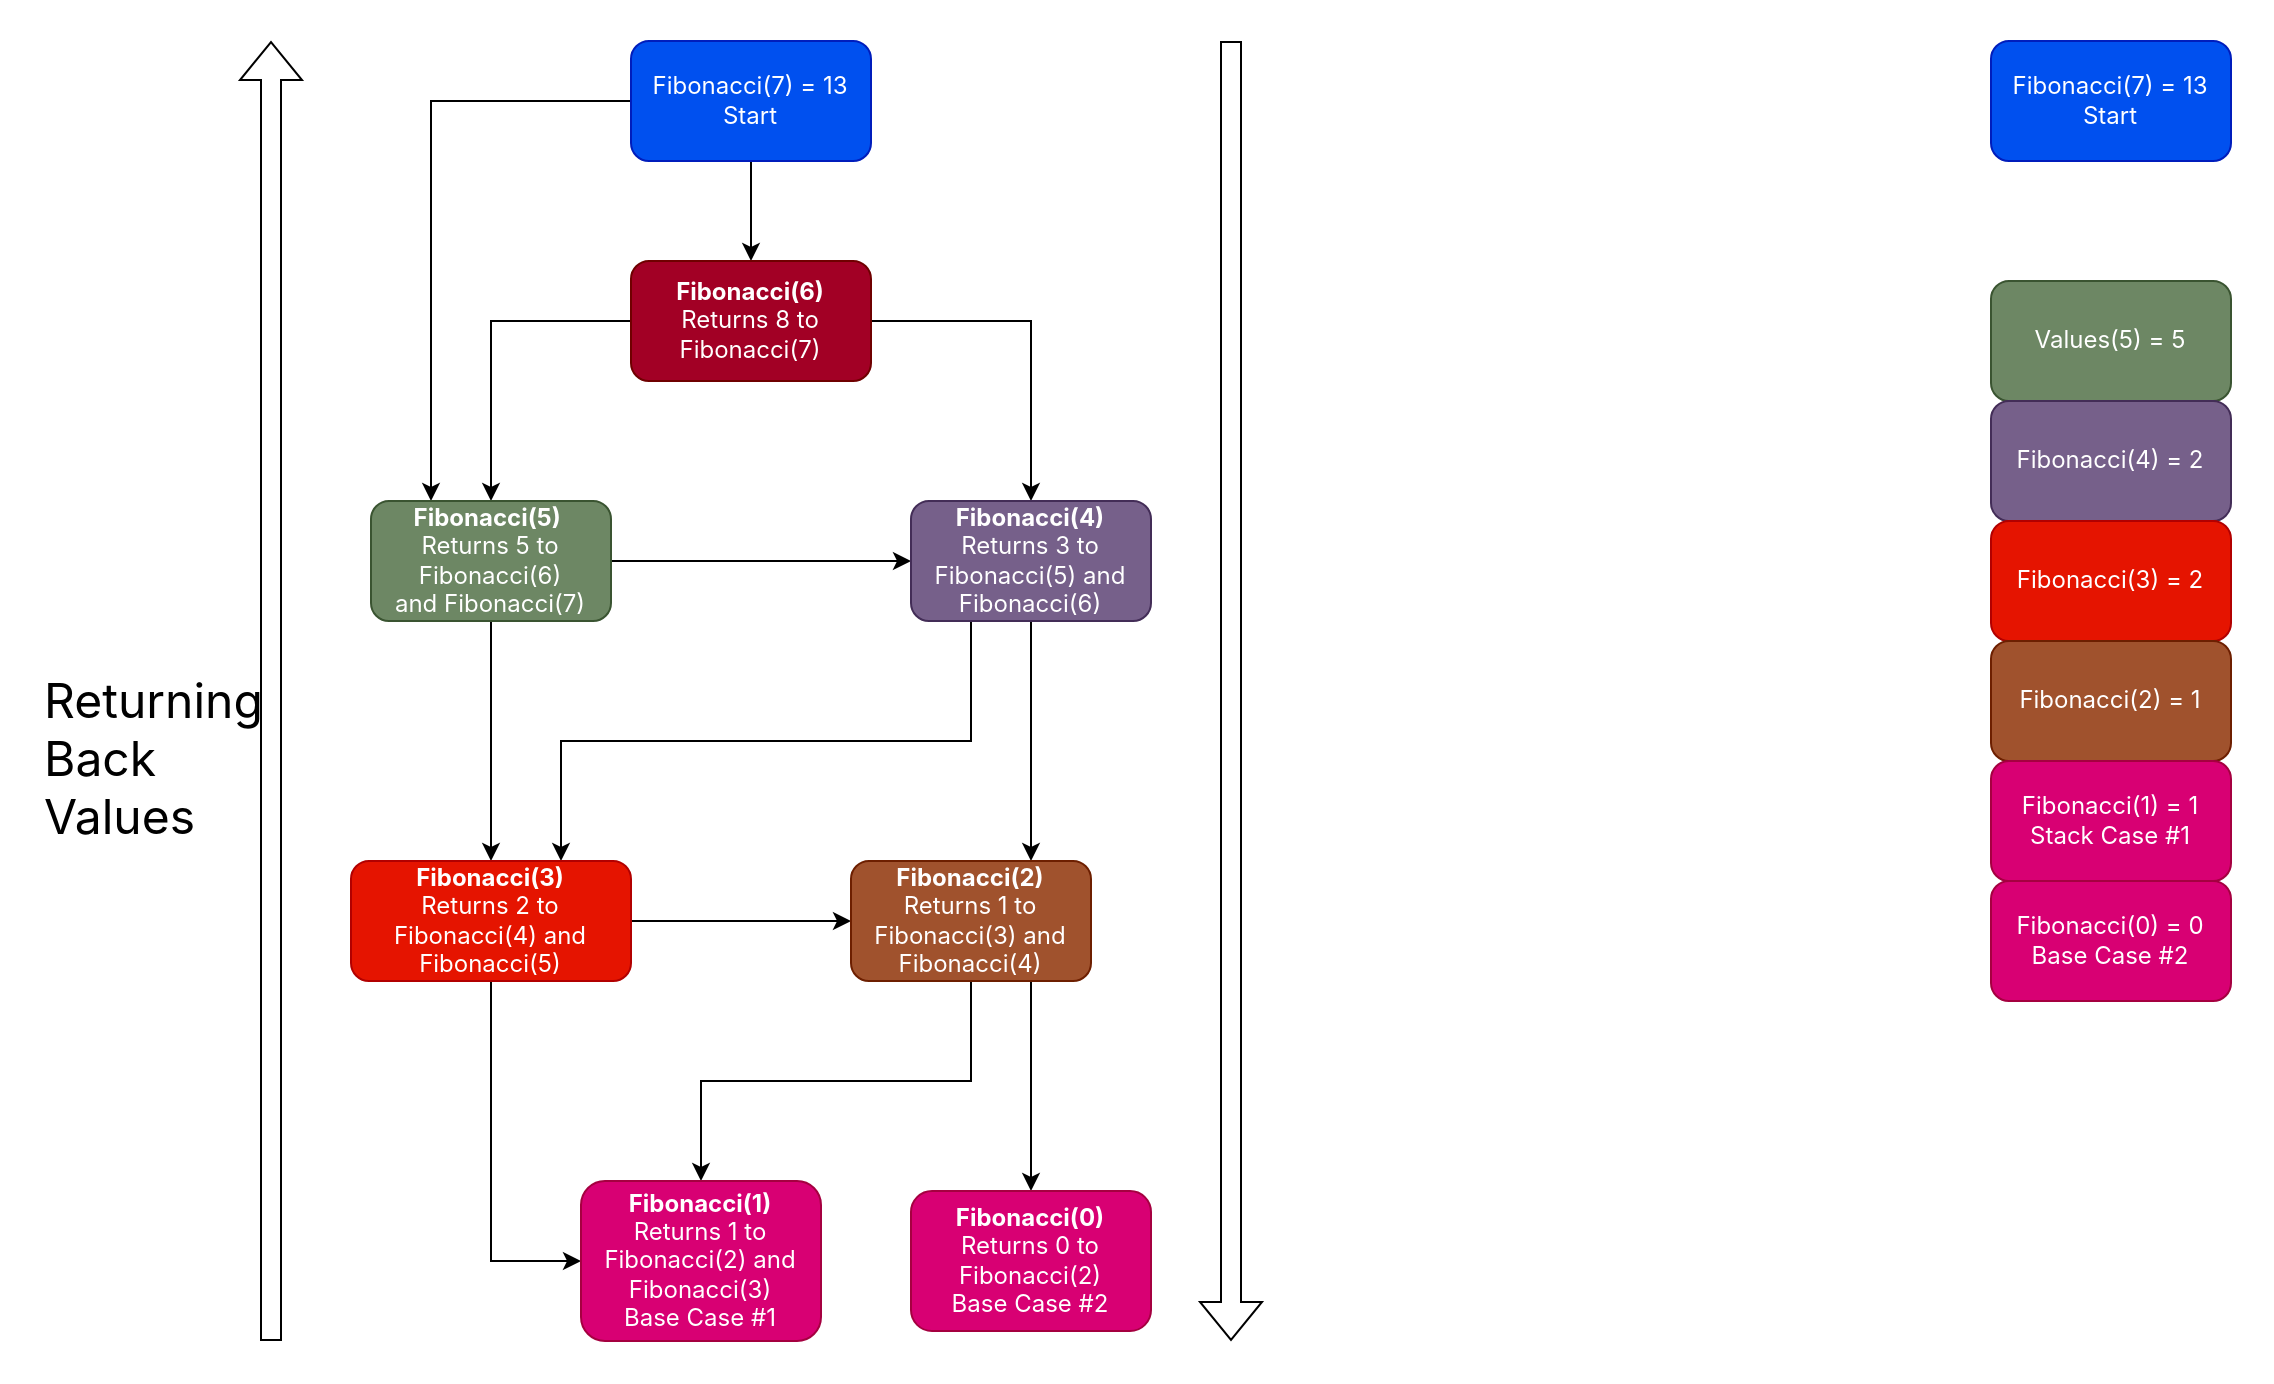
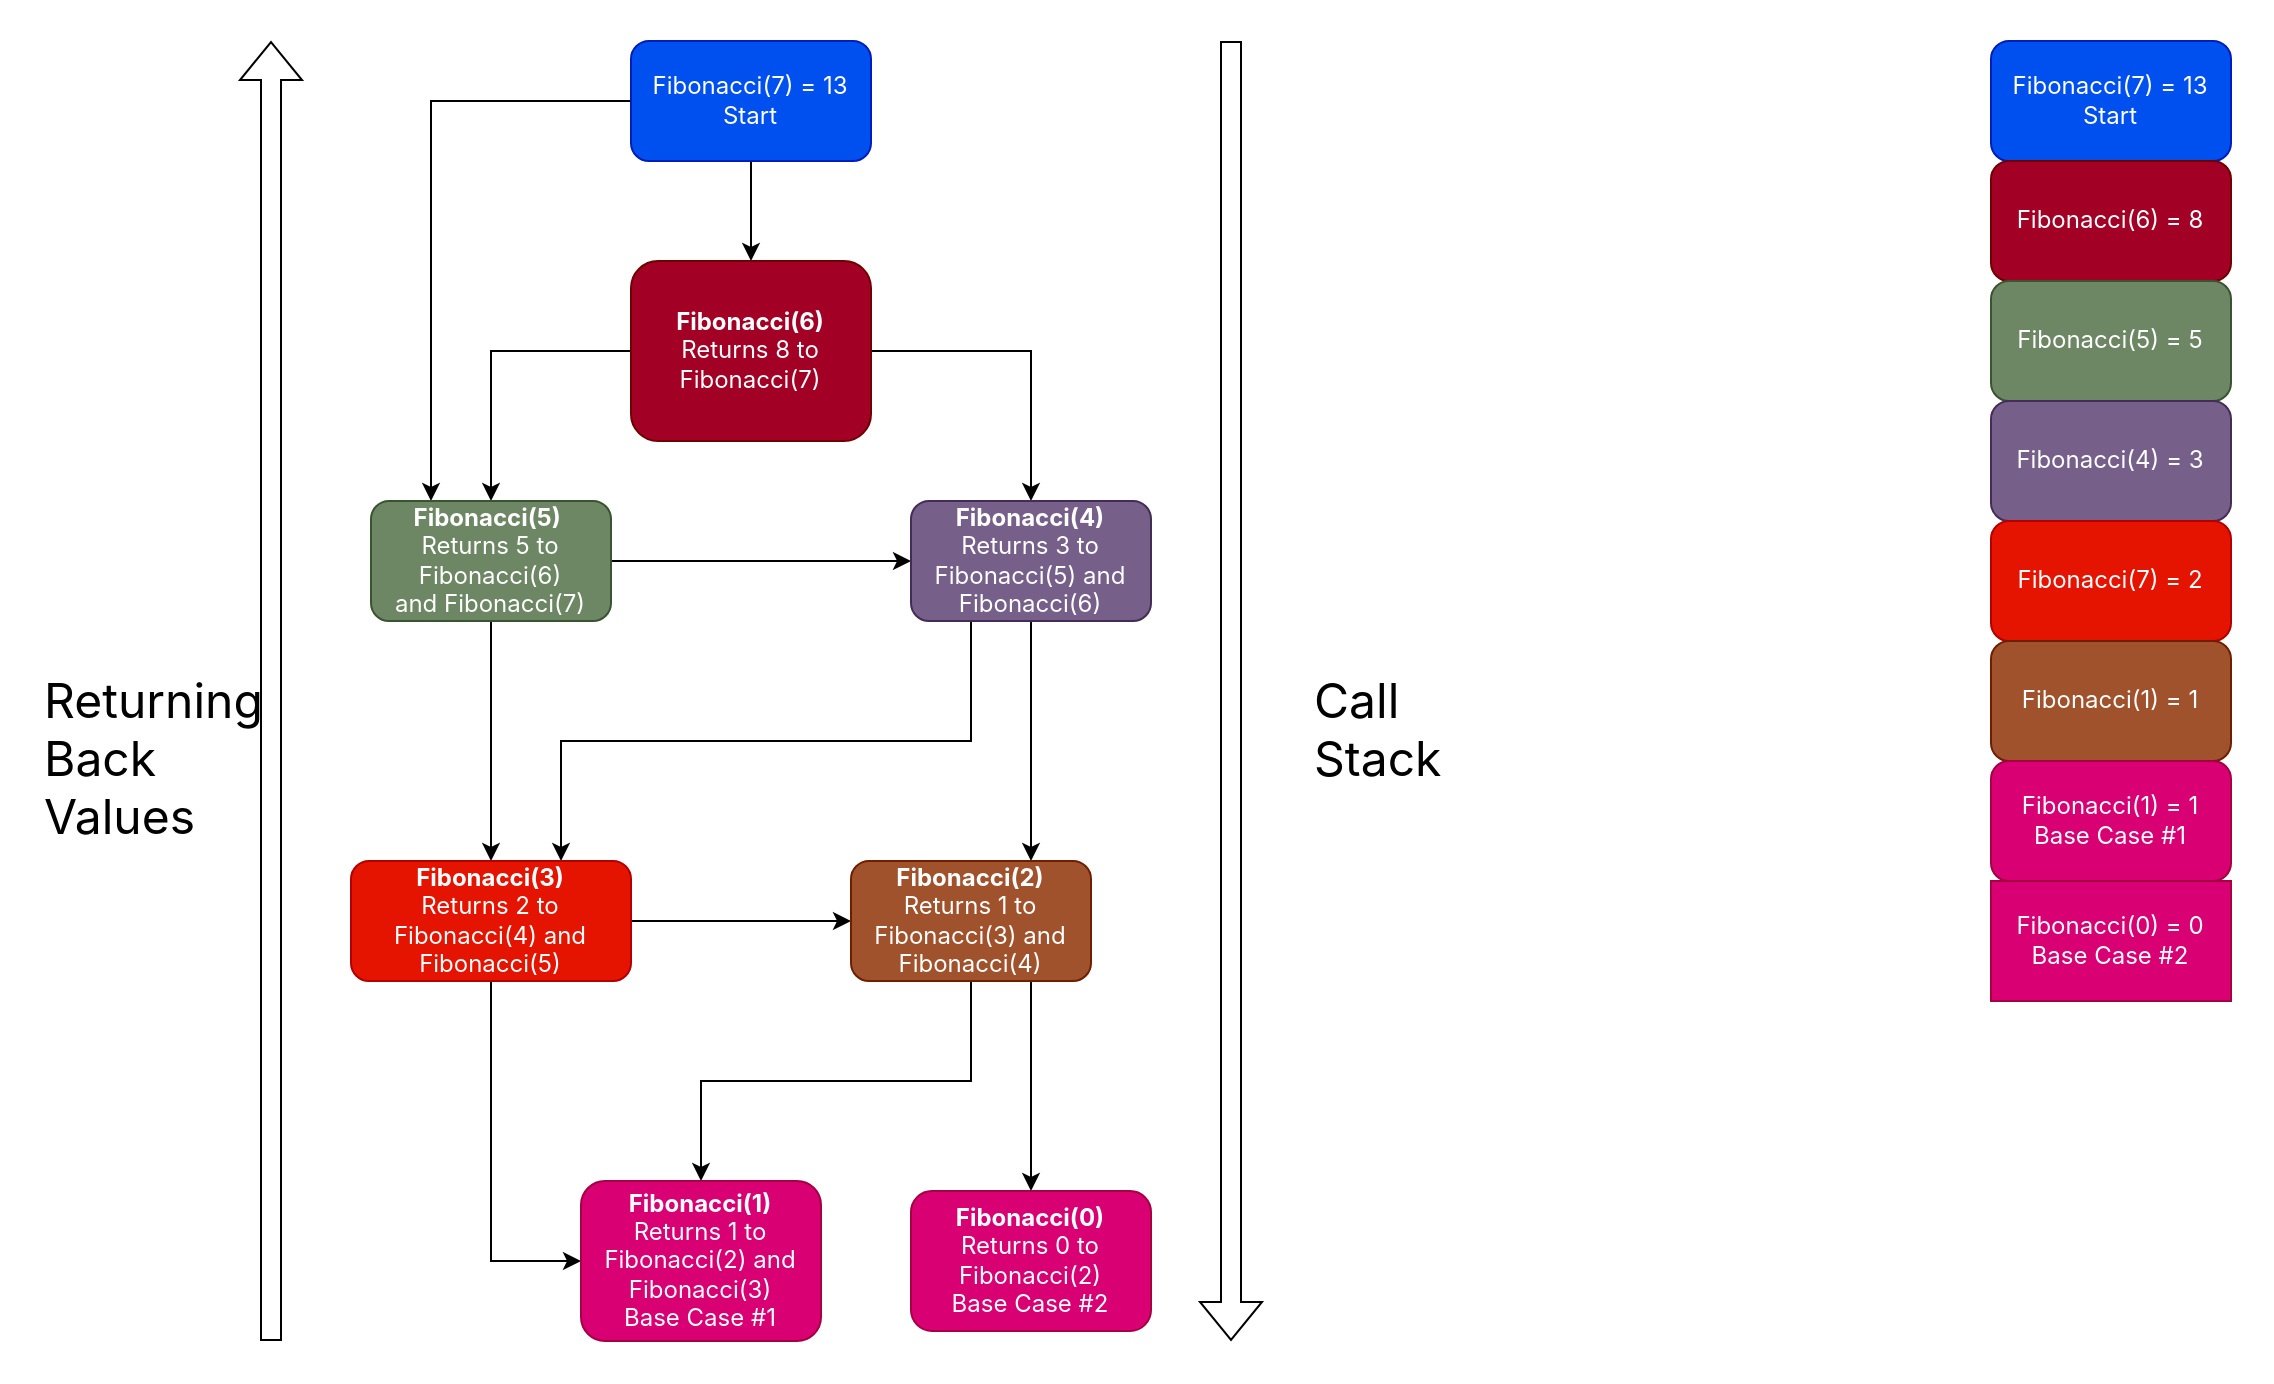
node "Fibonacci(6) = 8": added
node "Fibonacci(6) Returns 8 to Fibonacci(7)": size 240x120 -> 240x180
node "Values(5) = 5": label "Values(5) = 5" -> "Fibonacci(5) = 5"
node "Fibonacci(4) = 2": label "Fibonacci(4) = 2" -> "Fibonacci(4) = 3"
node "Fibonacci(3) = 2": label "Fibonacci(3) = 2" -> "Fibonacci(7) = 2"
node "Fibonacci(2) = 1": label "Fibonacci(2) = 1" -> "Fibonacci(1) = 1"
node "Call Stack": added
node "Fibonacci(1) = 1 Stack Case #1": label "Fibonacci(1) = 1 Stack Case #1" -> "Fibonacci(1) = 1 Base Case #1"
node "Fibonacci(0) = 0 Base Case #2": shape rounded rectangle -> rectangle
